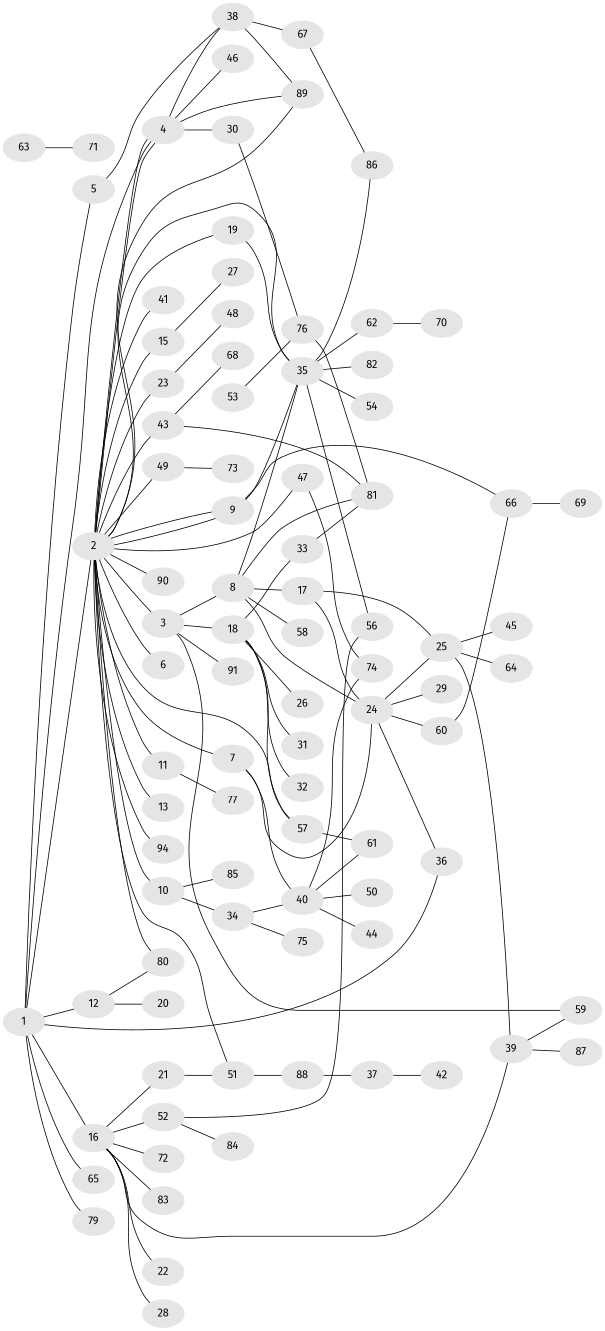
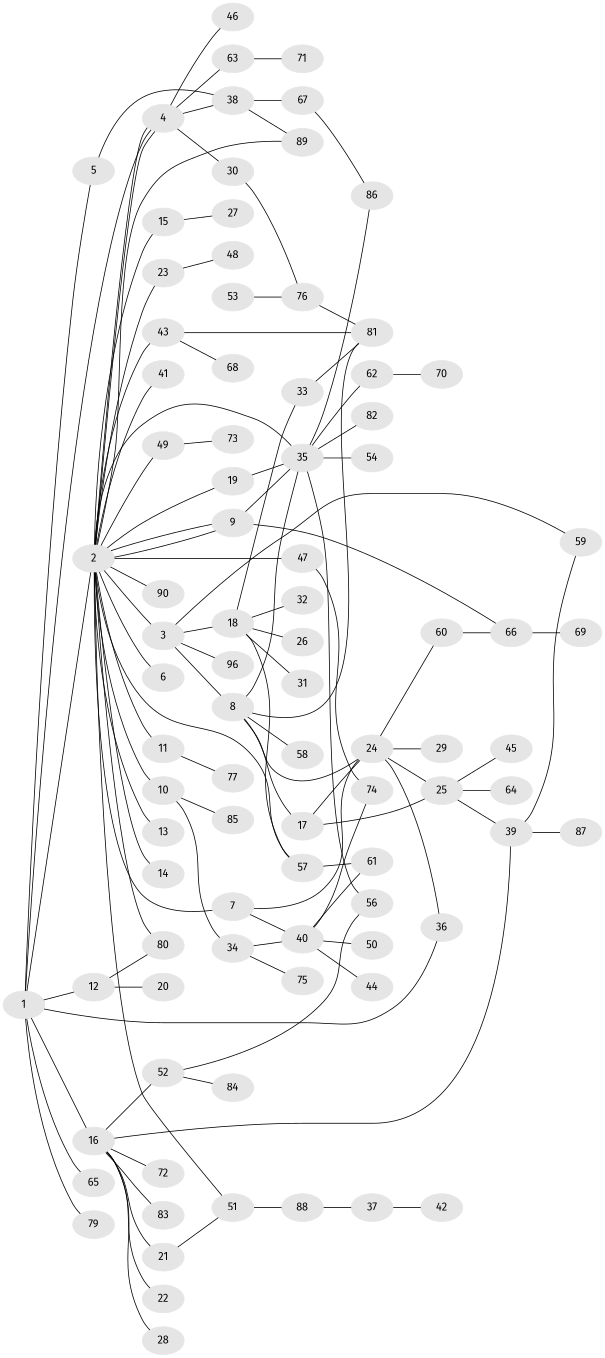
edge "89" -- "4": now "63" -- "4"
node "91": label "91" -> "96"
node "94": label "94" -> "14"
